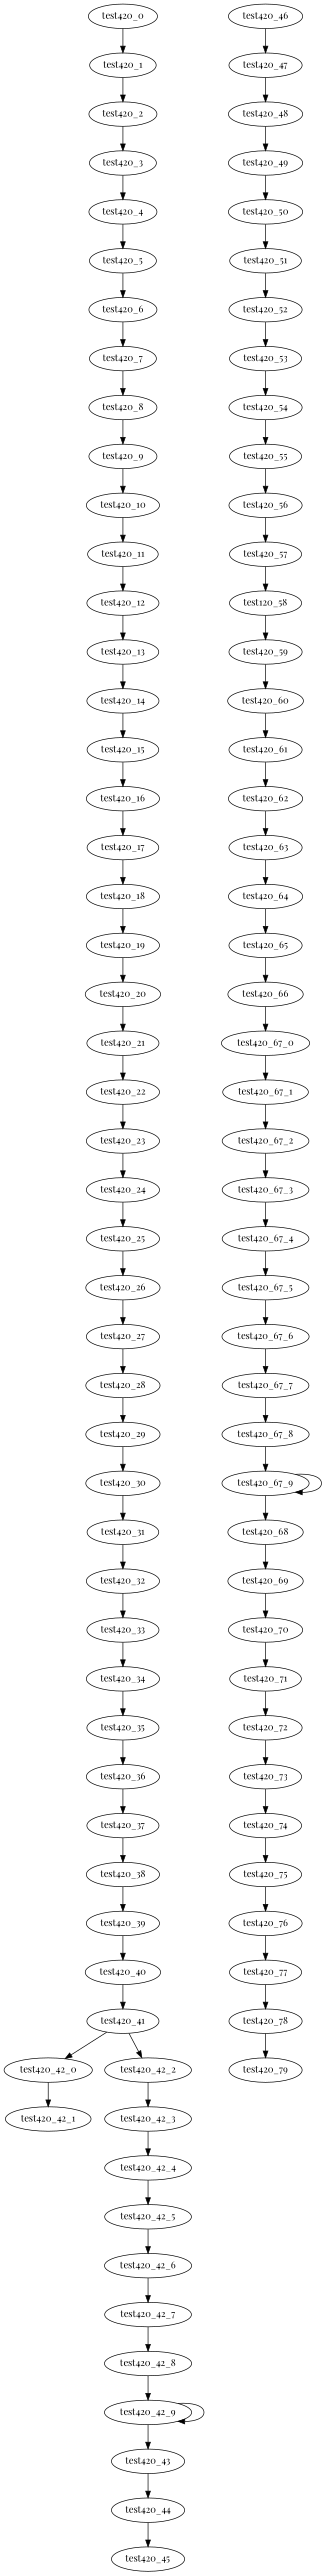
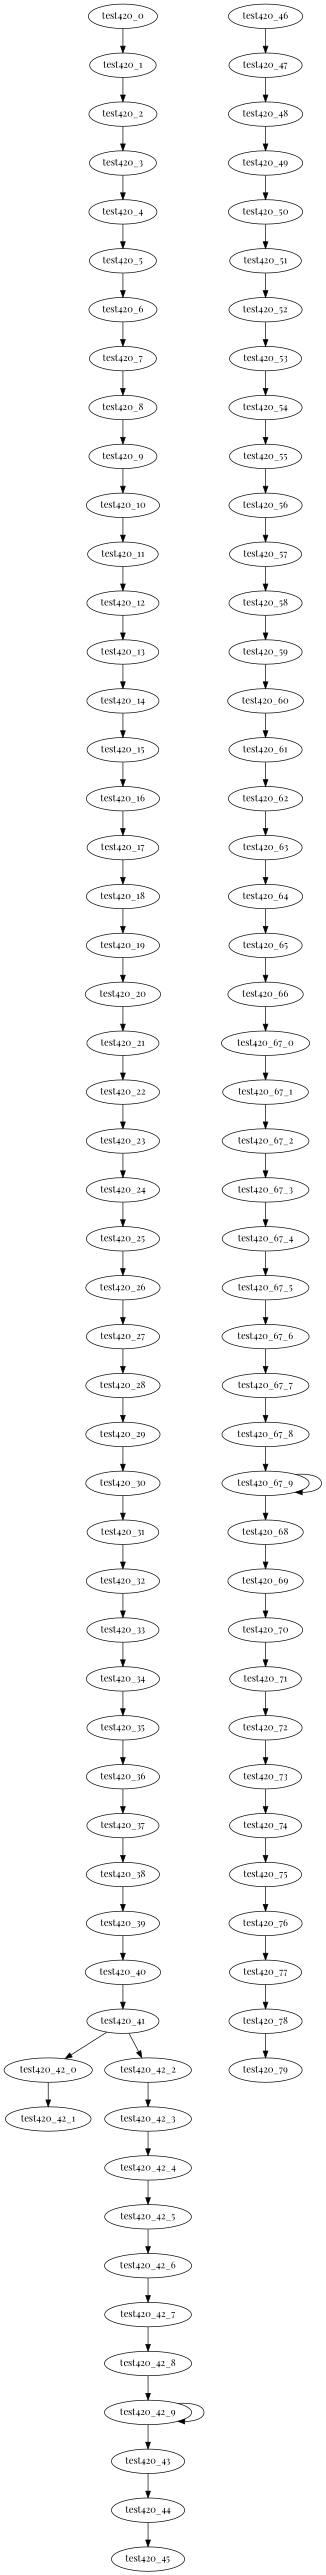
node "test120_58": label "test120_58" -> "test420_58"
